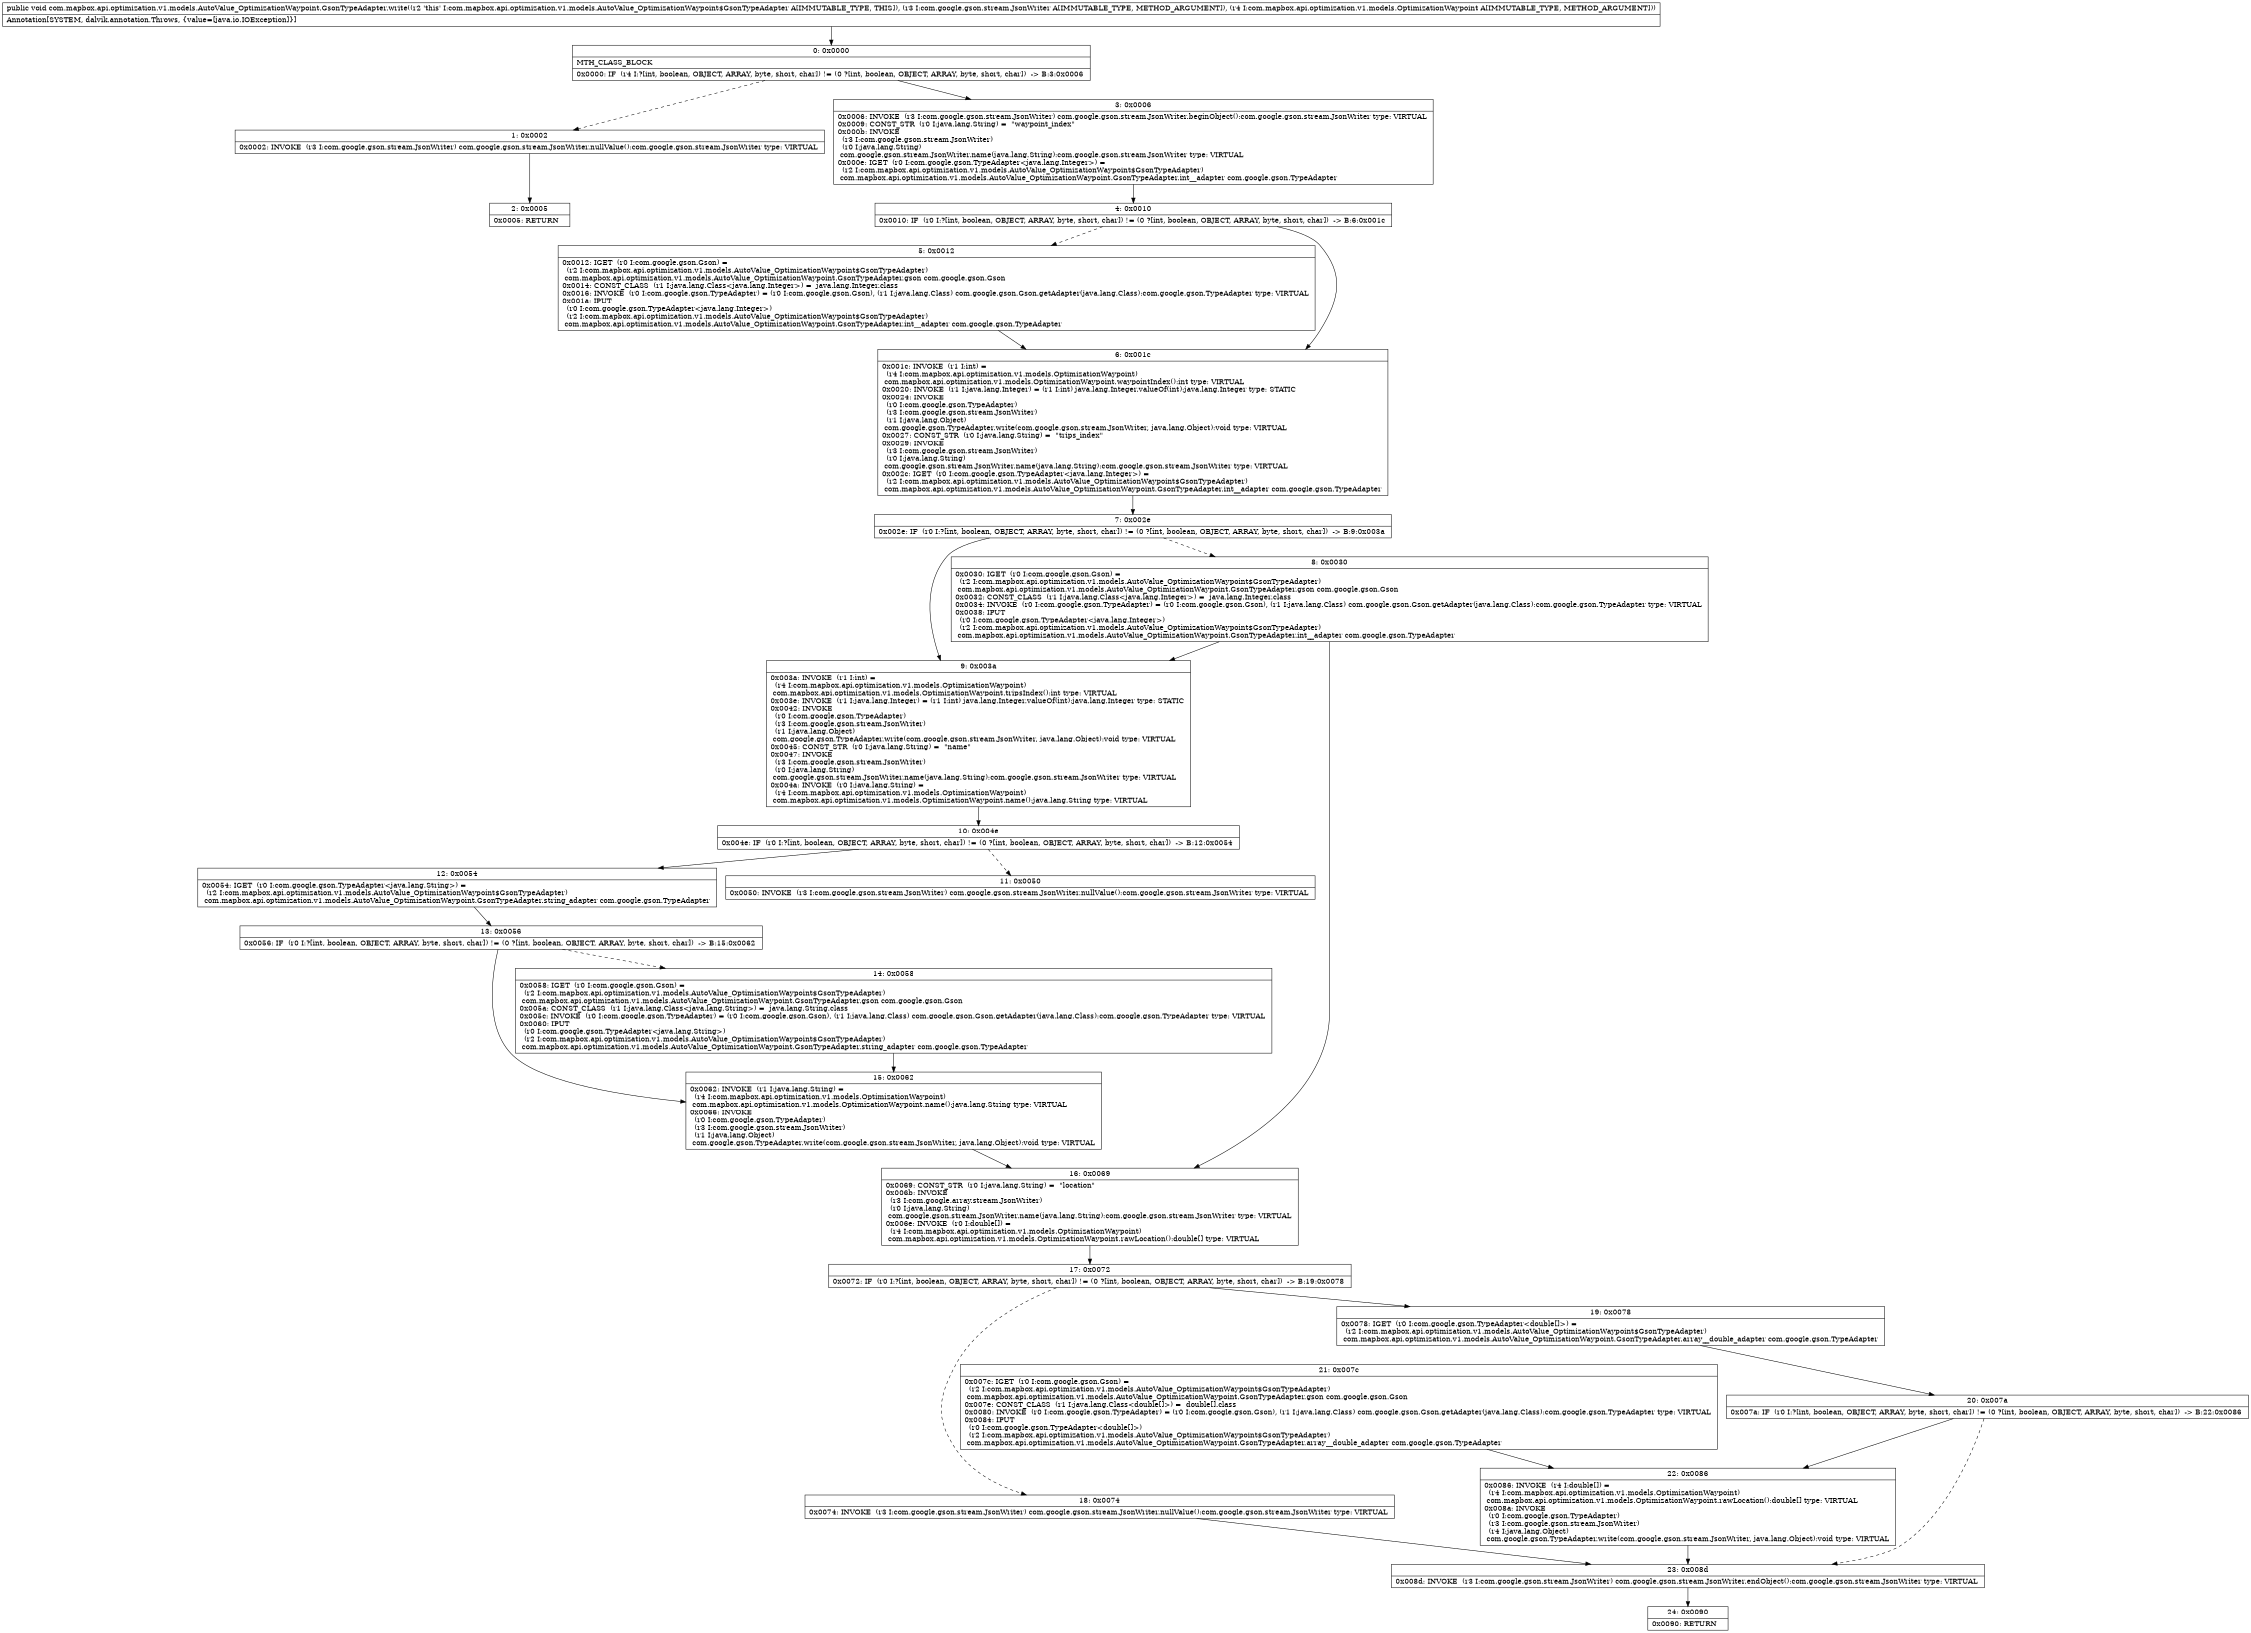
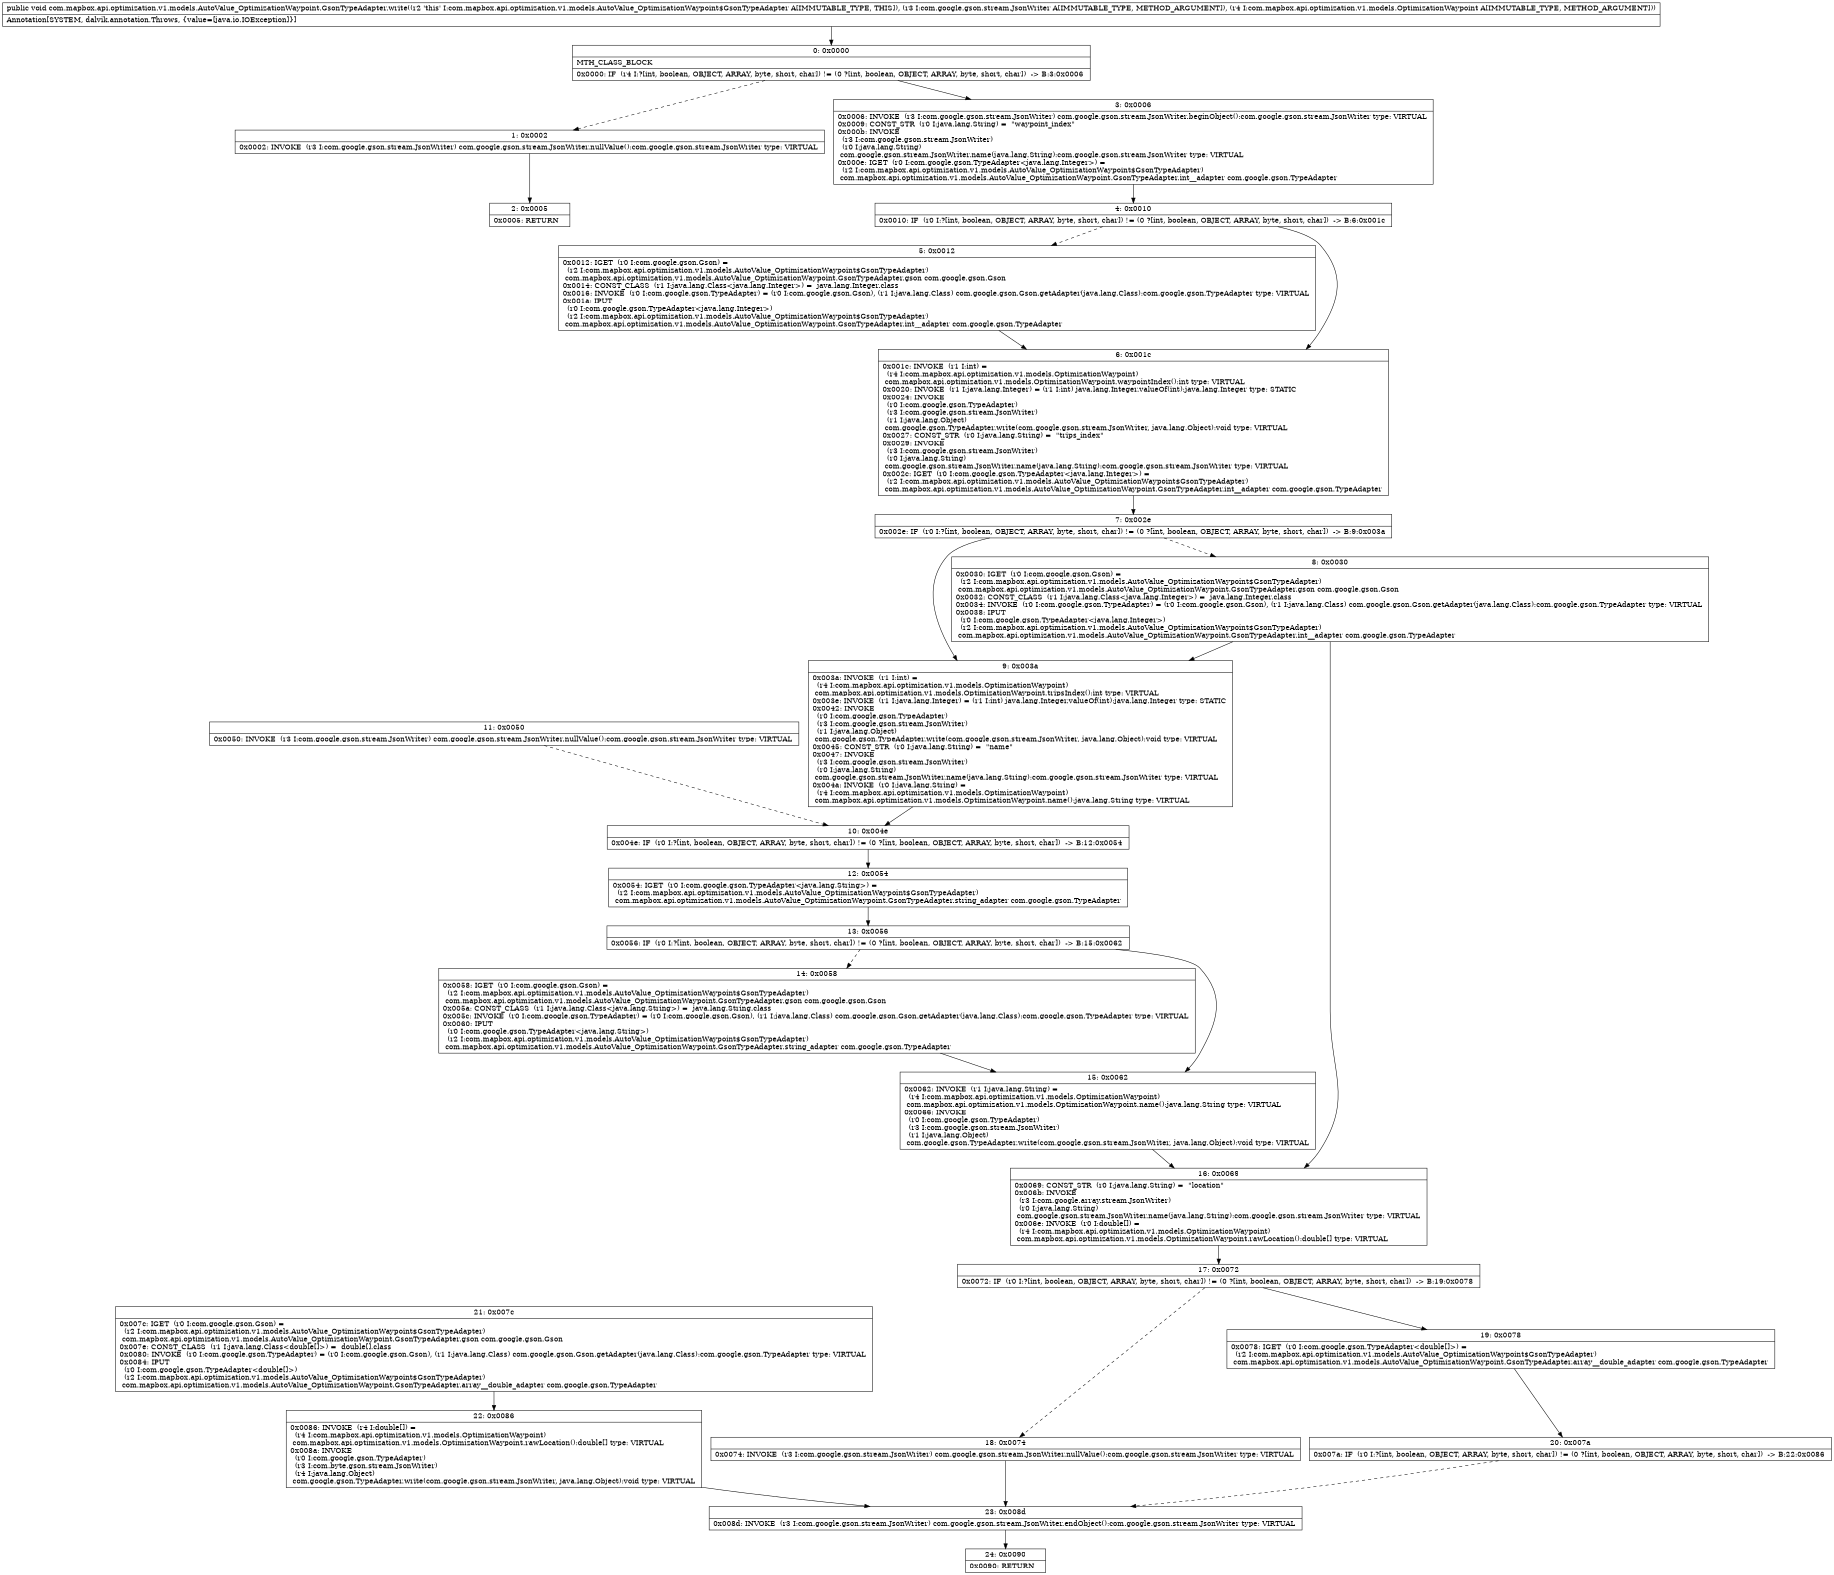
edge "10: 0x004e" -> "11: 0x0050": reversed
edge "20: 0x007a" -> "22: 0x0086": removed
node "22: 0x0086": text "(r3 I:com.google.gson.stream.JsonWriter)" -> "(r3 I:com.byte.gson.stream.JsonWriter)"
